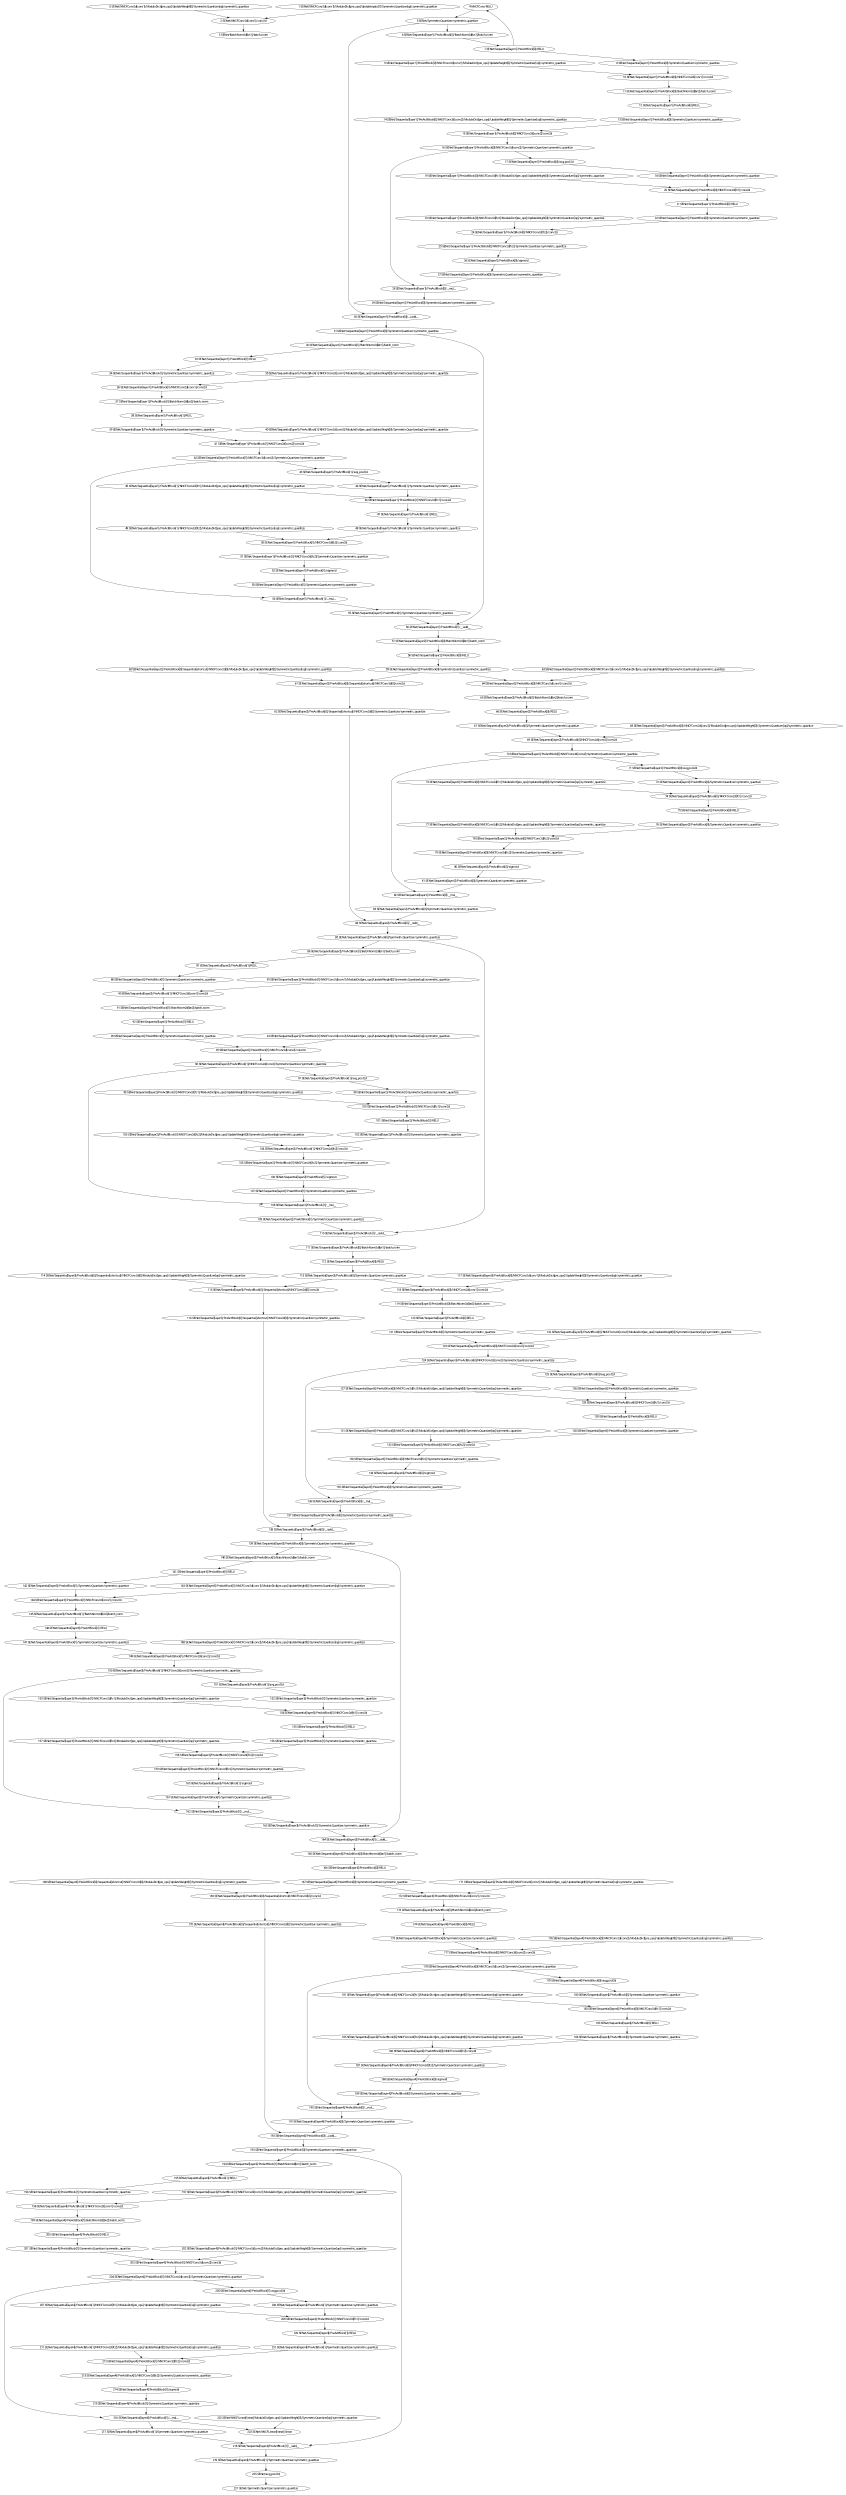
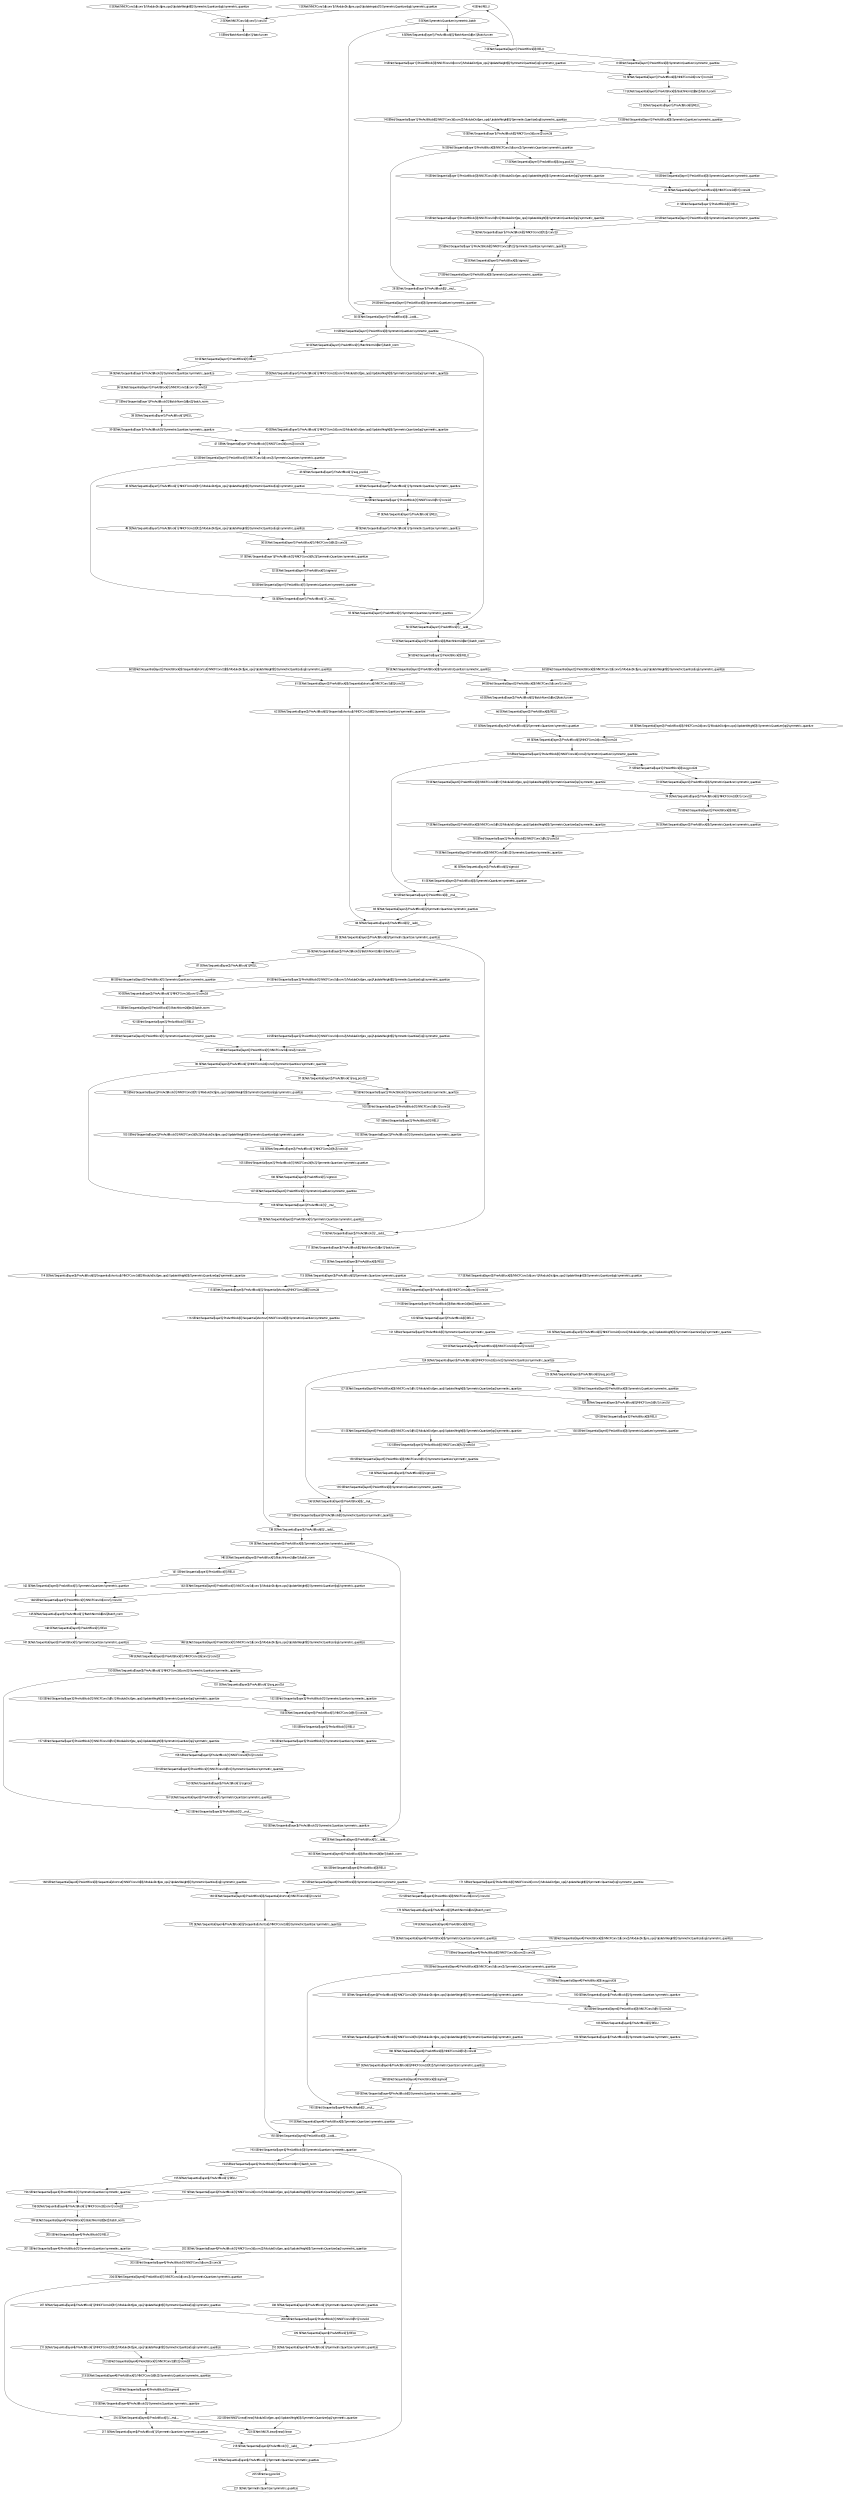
node "4 NNCFConv/RELU": label "4 NNCFConv/RELU" -> "4 SENet/RELU"
node "5 SENet/SymmetricQuantizer/symmetric_quantize": label "5 SENet/SymmetricQuantizer/symmetric_quantize" -> "5 SENet/SymmetricQuantizer/symmetric_batch"
node "205 SENet/Sequential[layer4]/PreActBlock[1]/avg_pool2d": removed
